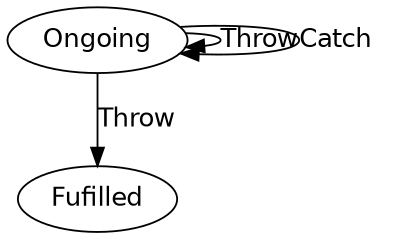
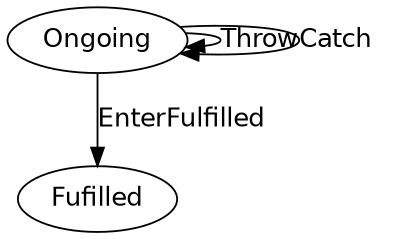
edge "Ongoing" -> "Fufilled": label "Throw" -> "EnterFulfilled"
